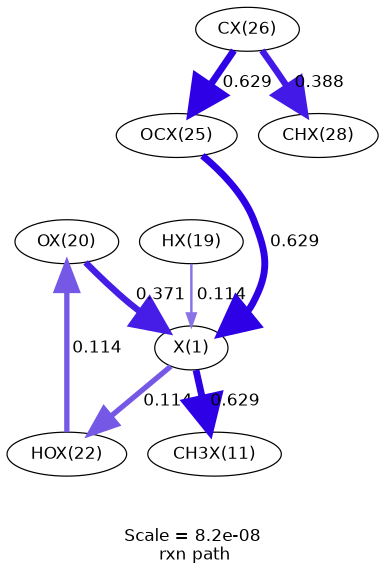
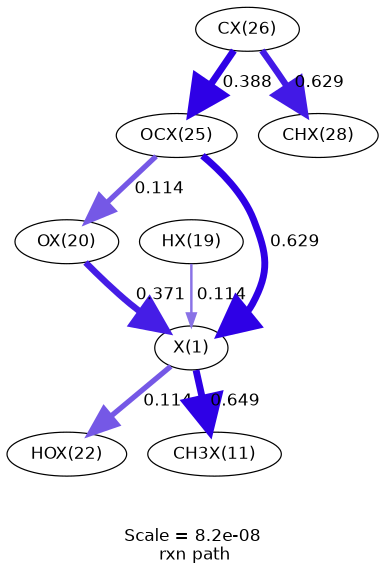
edge "CX(26)" -> "OCX(25)": label " 0.629" -> " 0.388"
edge "CX(26)" -> "CHX(28)": label " 0.388" -> " 0.629"
edge "HOX(22)" -> "OX(20)": now "OCX(25)" -> "OX(20)"
edge "X(1)" -> "CH3X(11)": label " 0.629" -> " 0.649"
